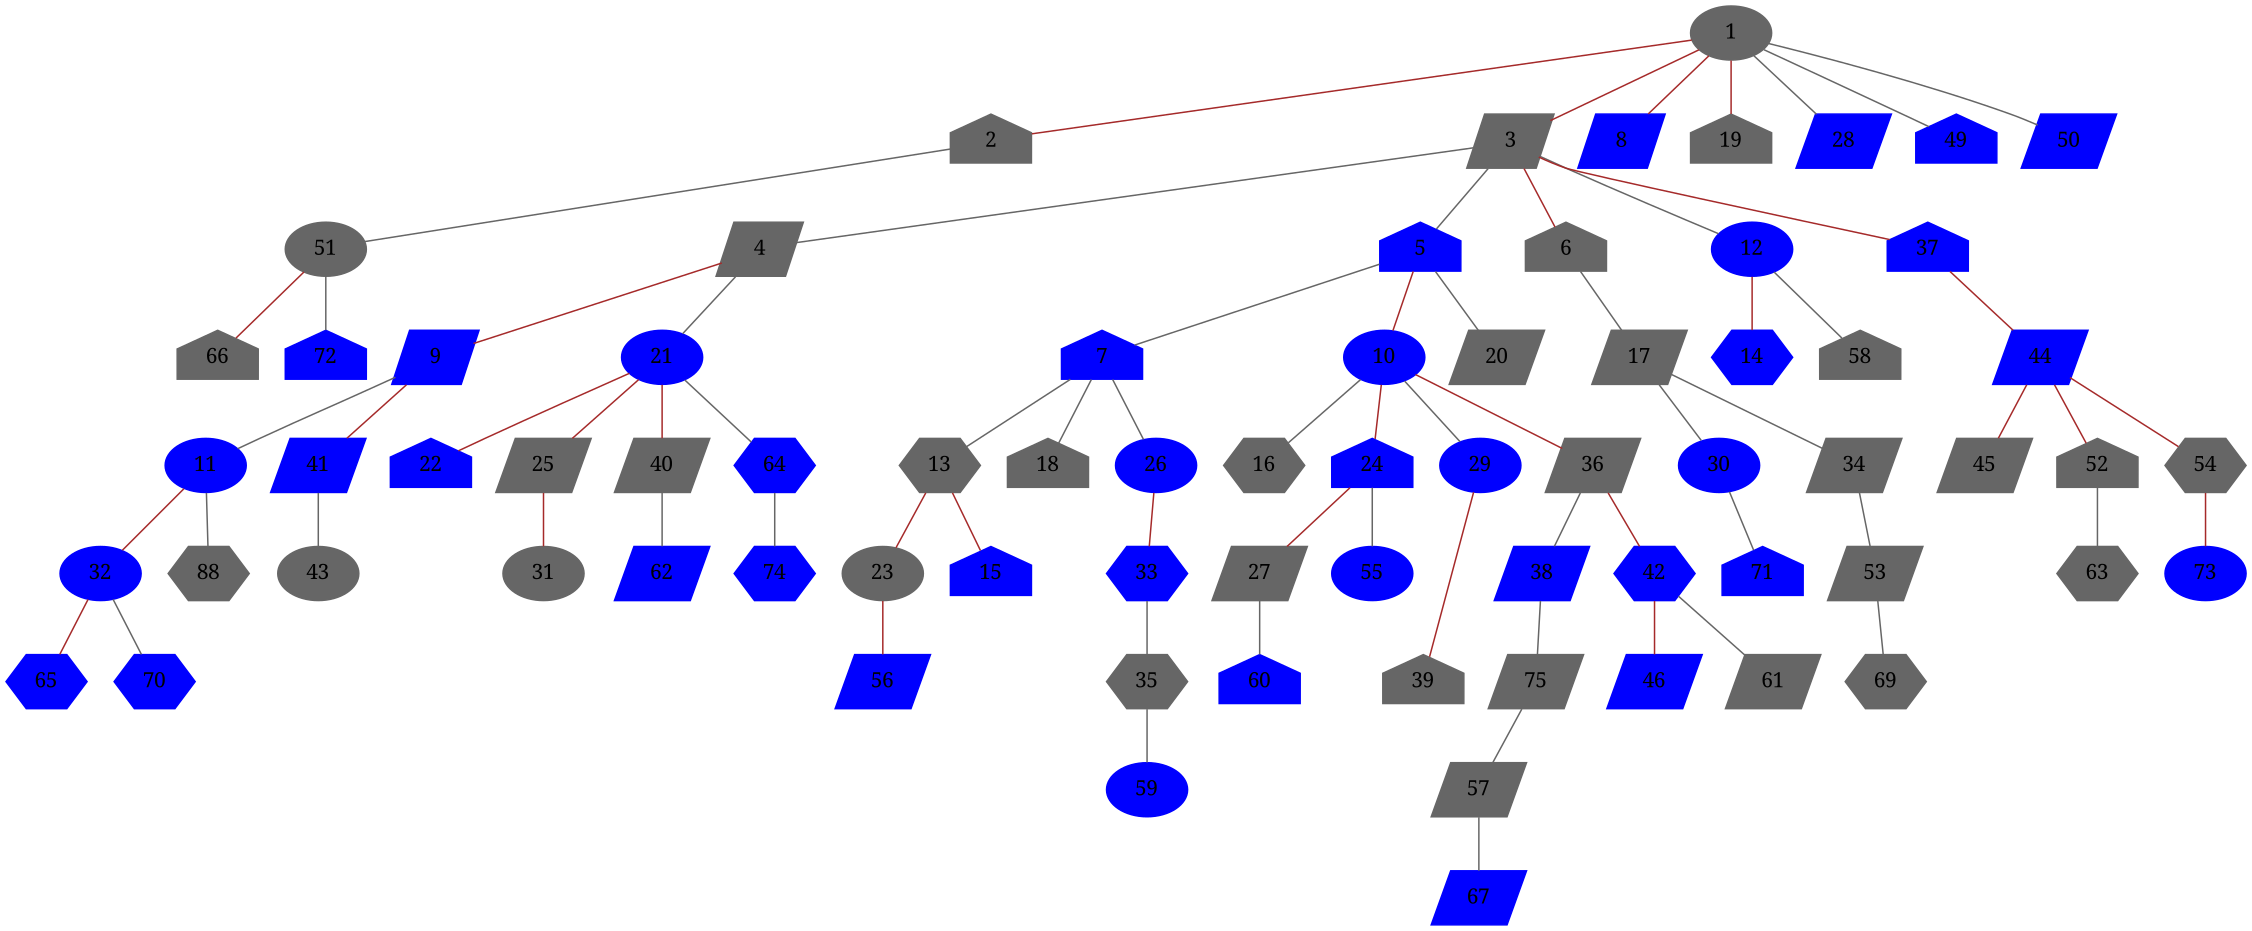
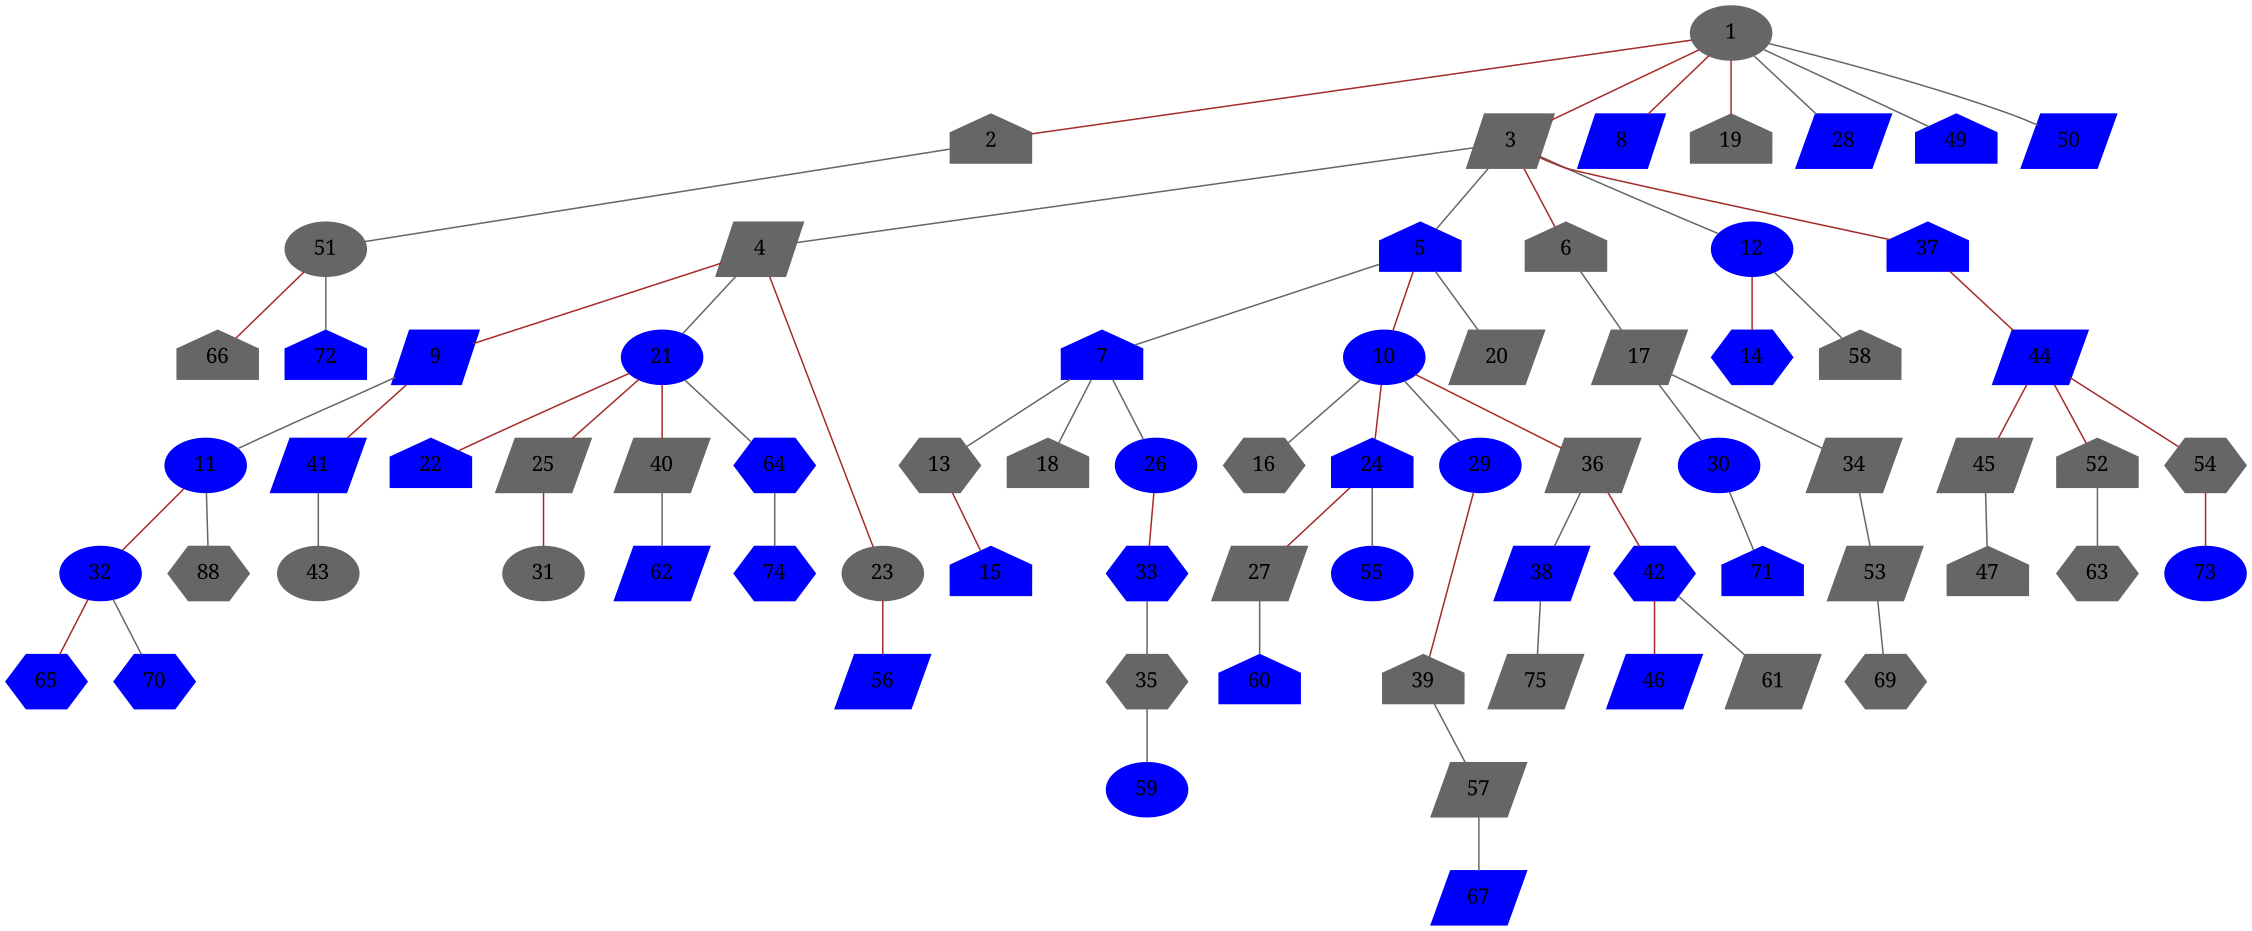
edge "13" -- "23": now "4" -- "23"
node "47": added
edge "75" -- "57": now "39" -- "57"
